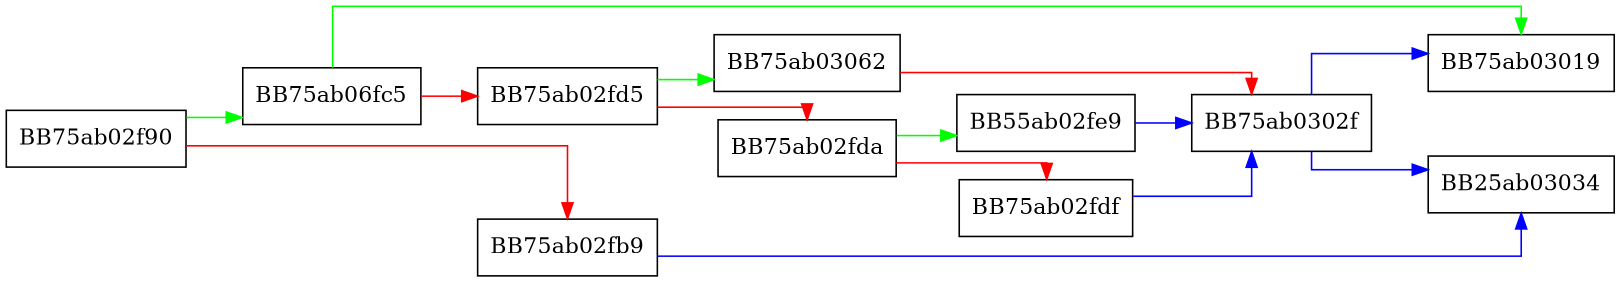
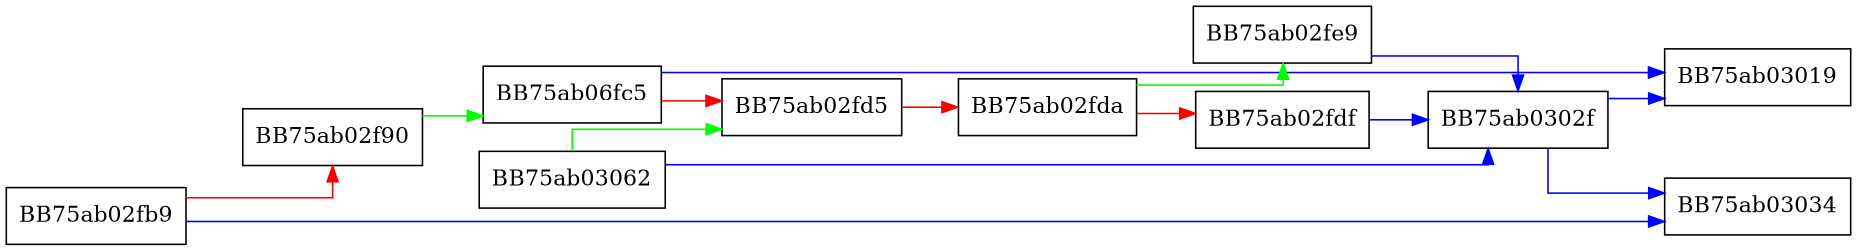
edge "BB75ab06fc5" -> "BB75ab03019": color green -> blue
edge "BB75ab03062" -> "BB75ab0302f": color red -> blue
edge "BB75ab02fd5" -> "BB75ab03062": reversed
node "BB55ab02fe9": label "BB55ab02fe9" -> "BB75ab02fe9"
edge "BB75ab02f90" -> "BB75ab02fb9": reversed
node "BB25ab03034": label "BB25ab03034" -> "BB75ab03034"
